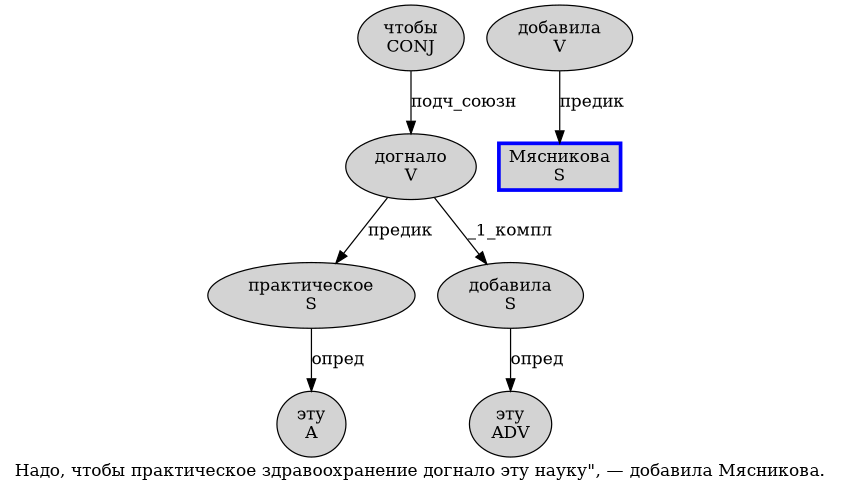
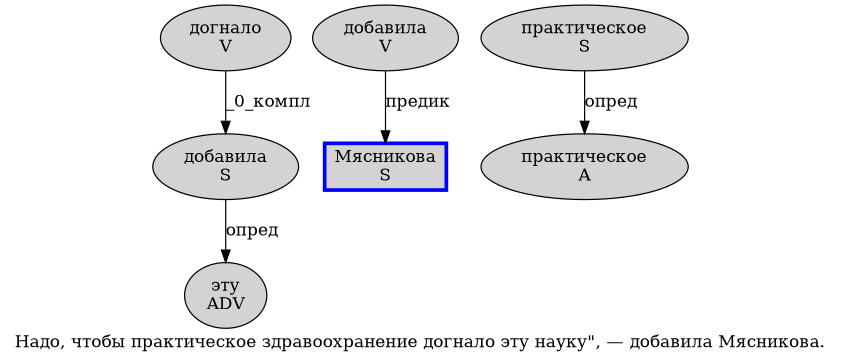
node "чтобы CONJ": removed
edge "догнало V" -> "практическое S": removed, label "предик"
edge "догнало V" -> "добавила S": label "_1_компл" -> "_0_компл"
node "эту A": label "эту A" -> "практическое A"
